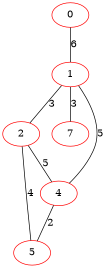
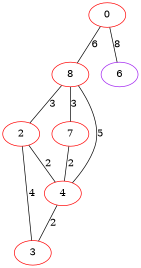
node "1": label "1" -> "8"
node "6": added
edge "2" -- "4": label "5" -> "2"
edge "7" -- "4": added, label "2"
node "5": label "5" -> "3"
